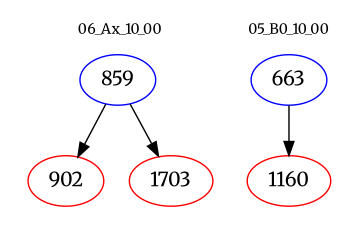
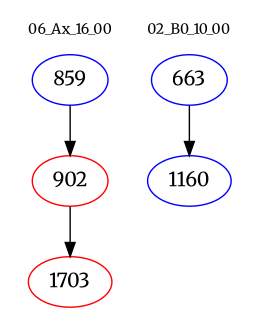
cluster "06_Ax_10_00": label "06_Ax_10_00" -> "06_Ax_16_00"
cluster "05_B0_10_00": label "05_B0_10_00" -> "02_B0_10_00"
edge "859" -> "1703": now "902" -> "1703"
node "1160": color red -> blue
